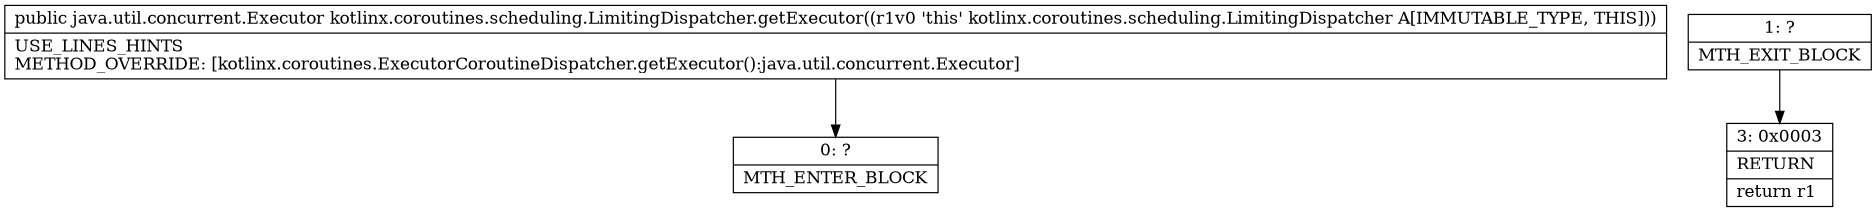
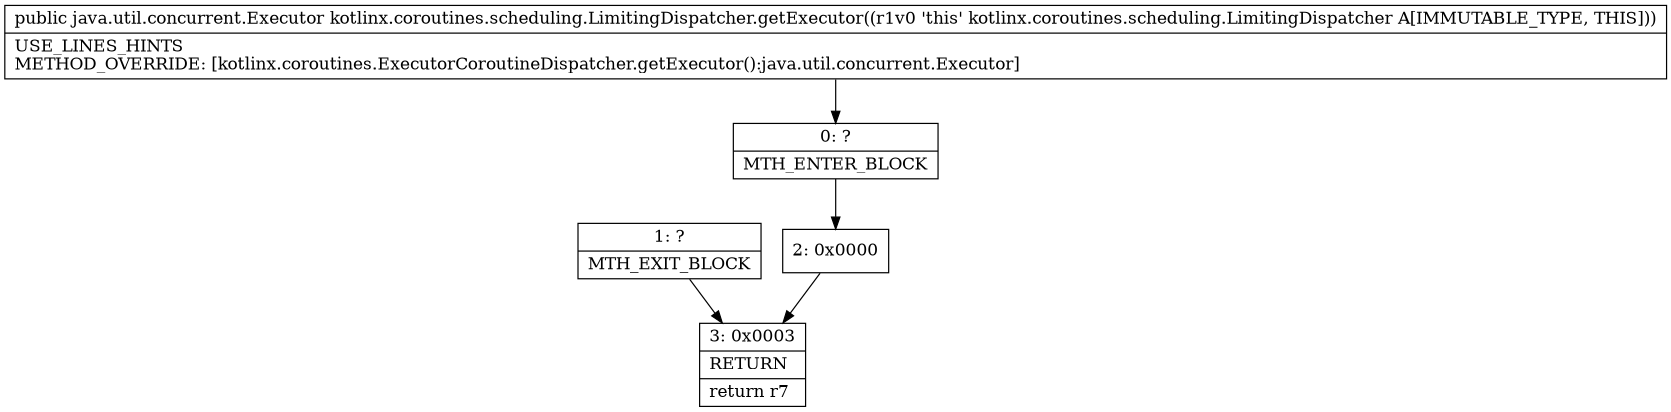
node "3: 0x0003": text "return r1" -> "return r7"
node "2: 0x0000": added
